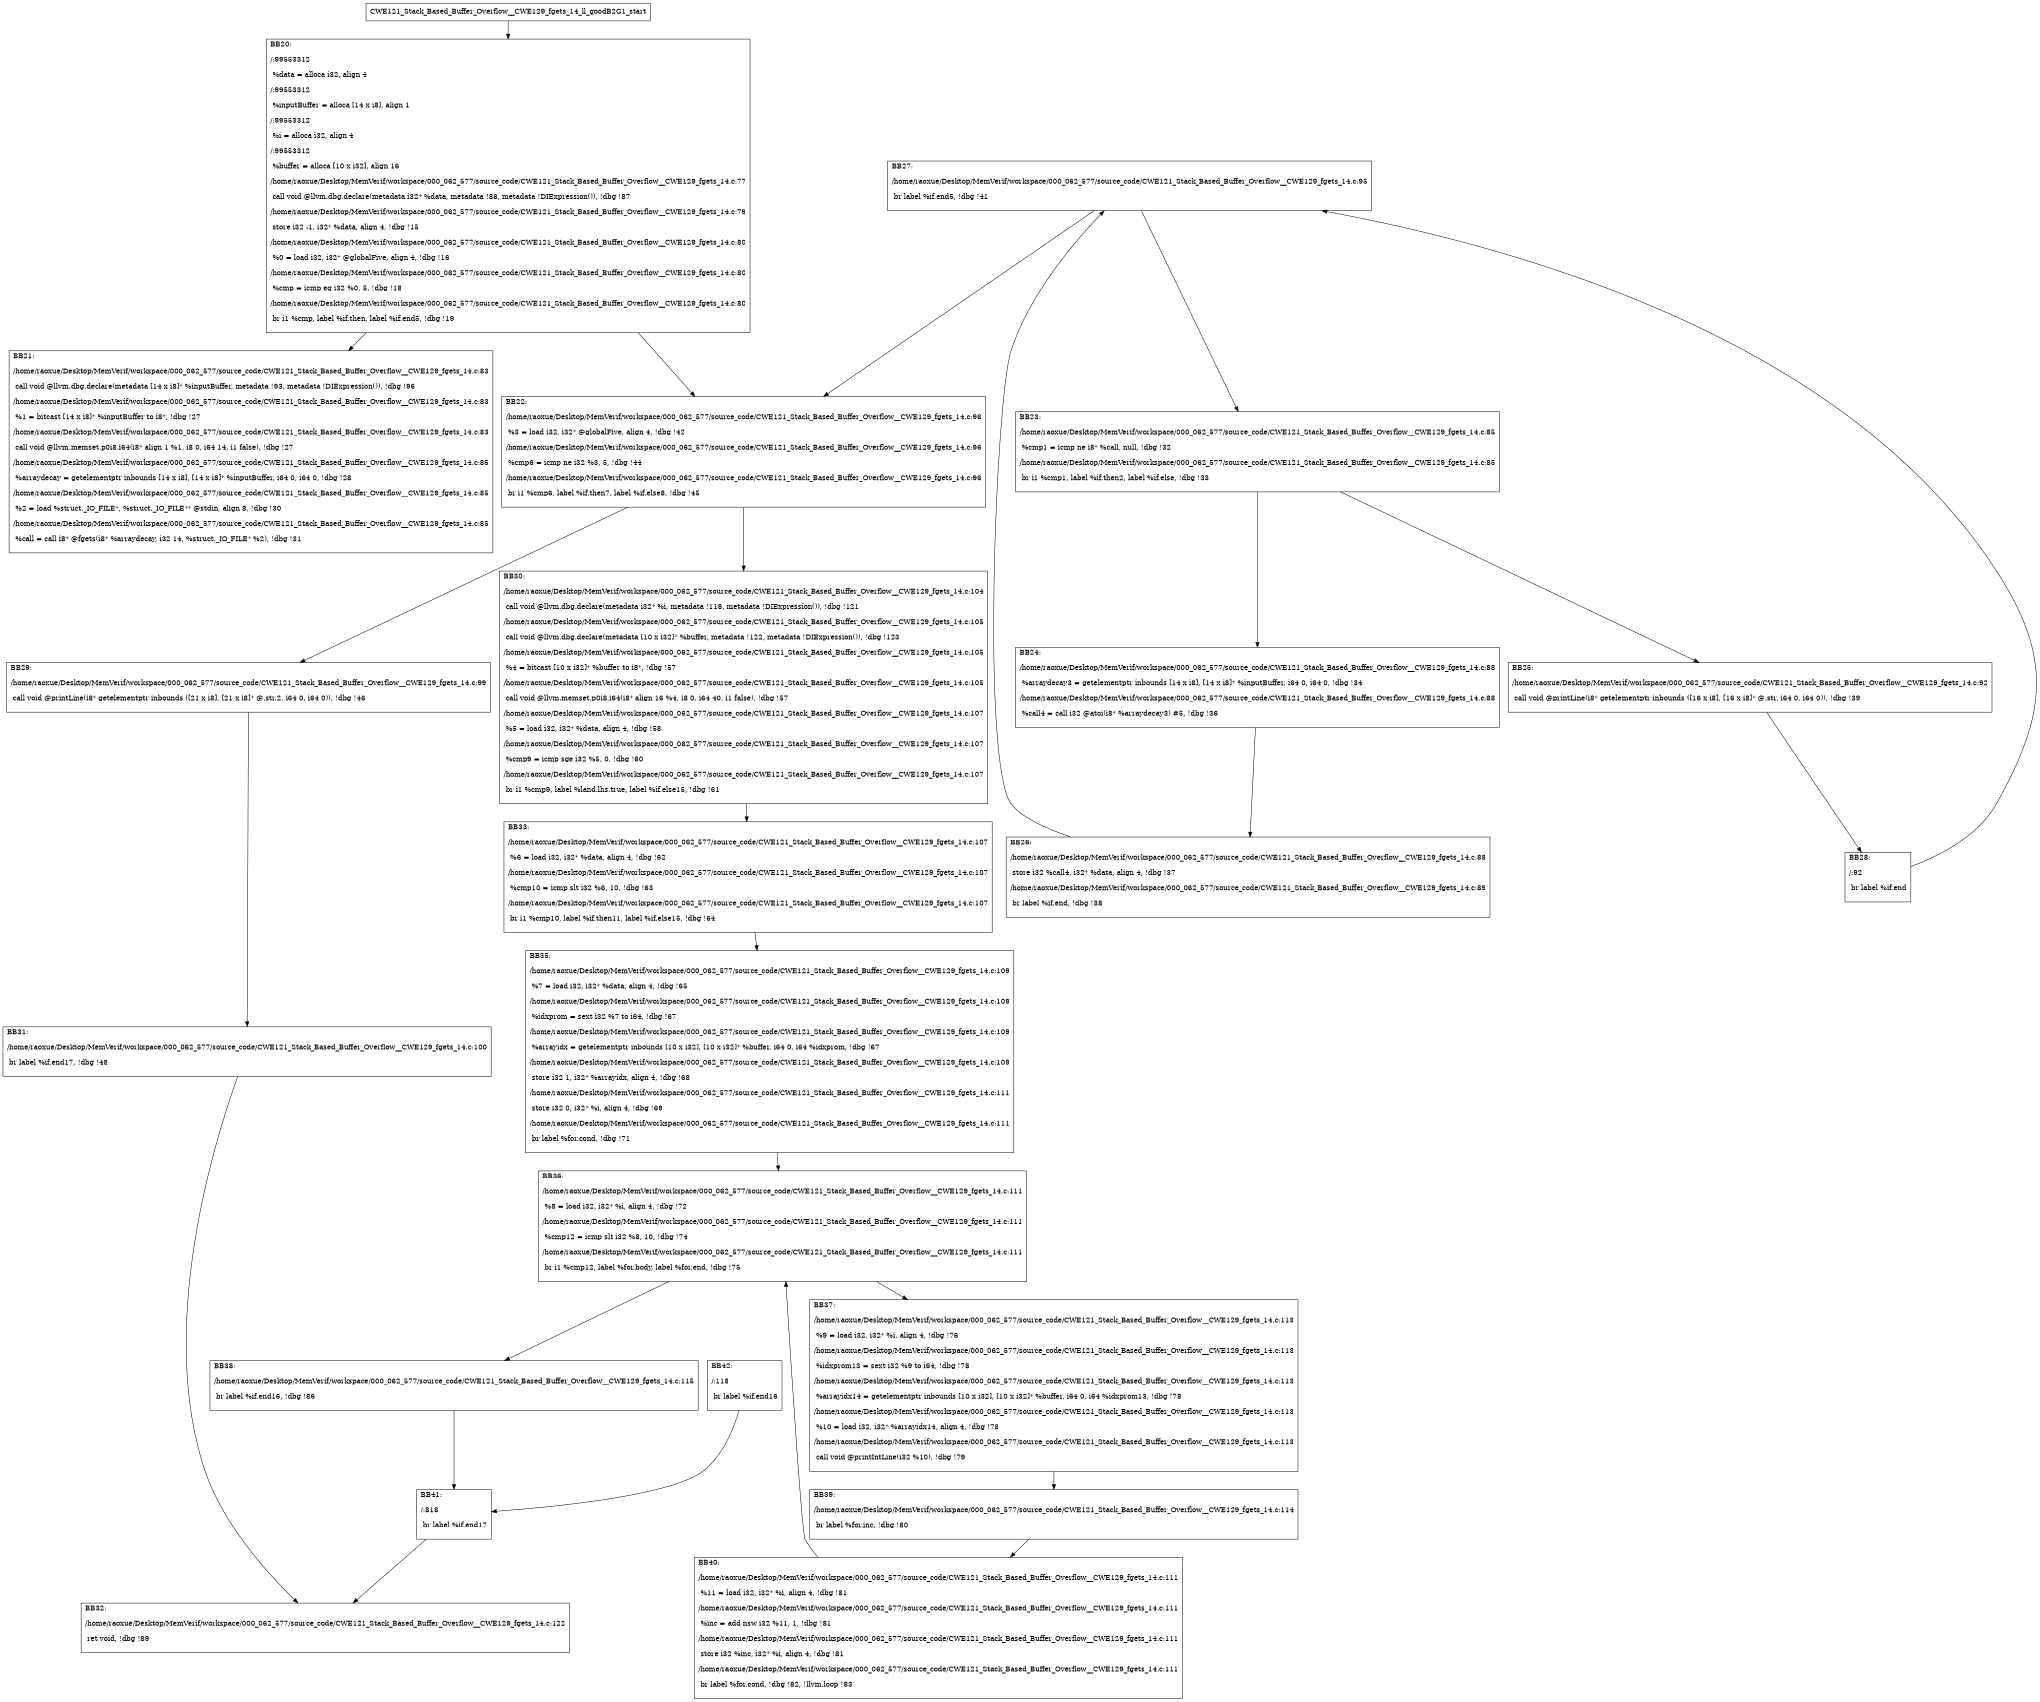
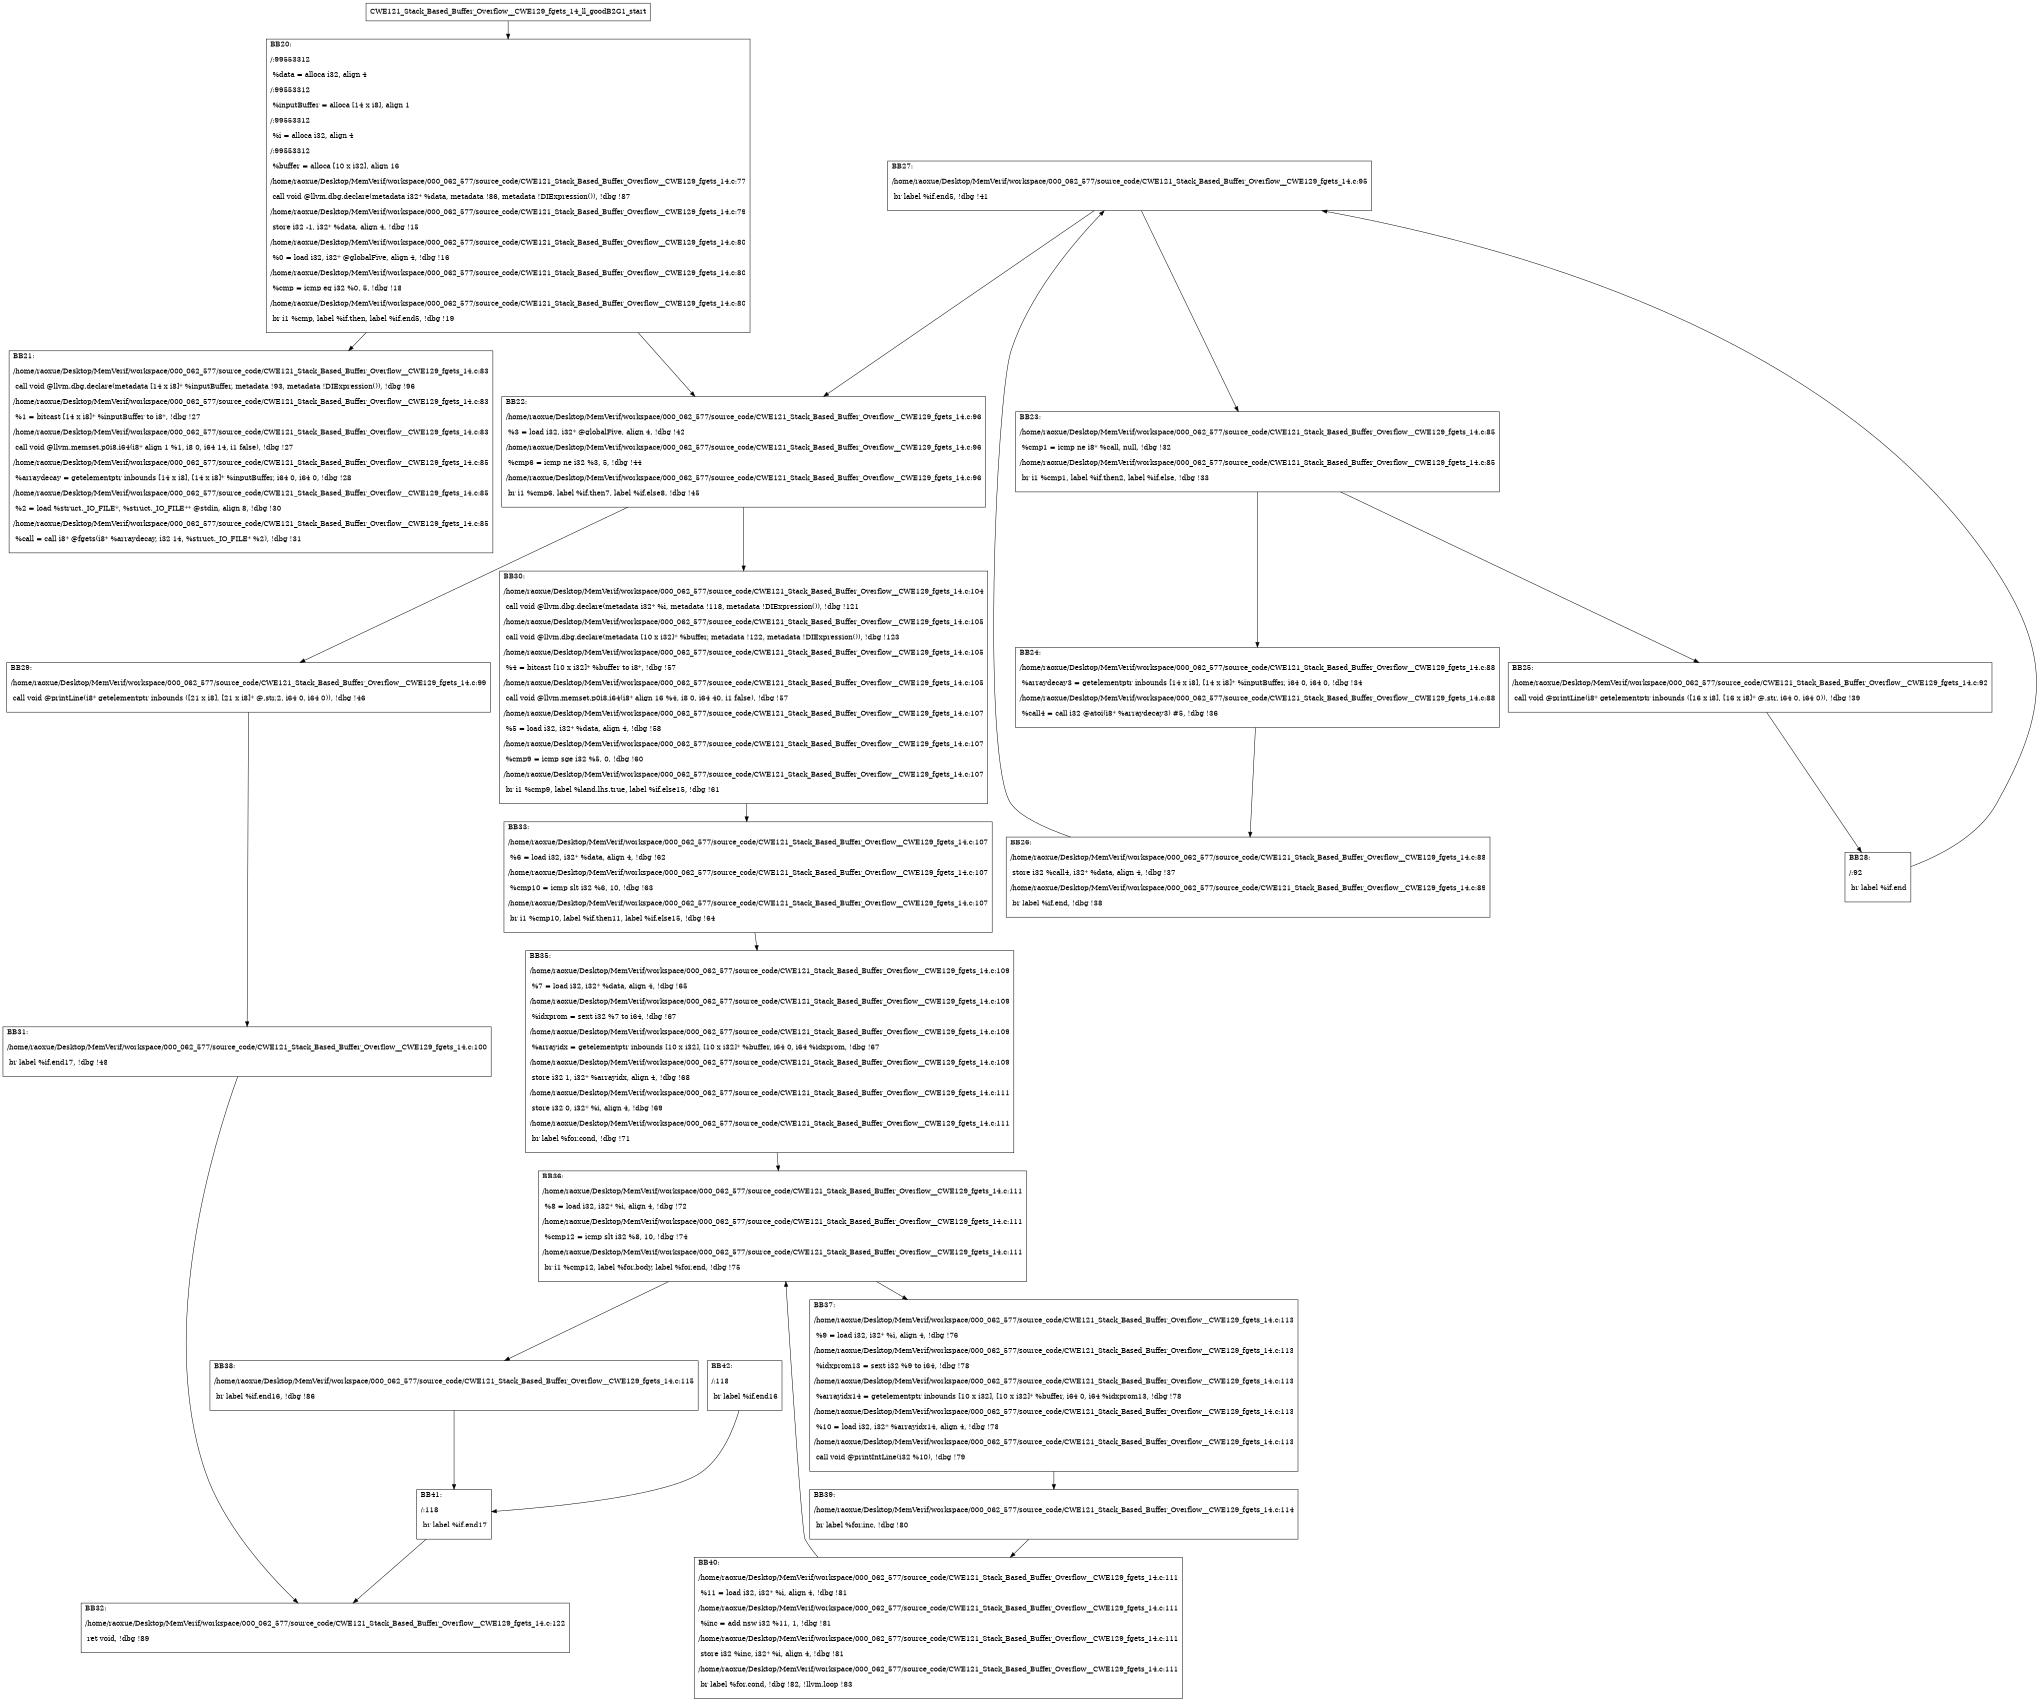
node "BB41:": text "/:818" -> "/:118"
